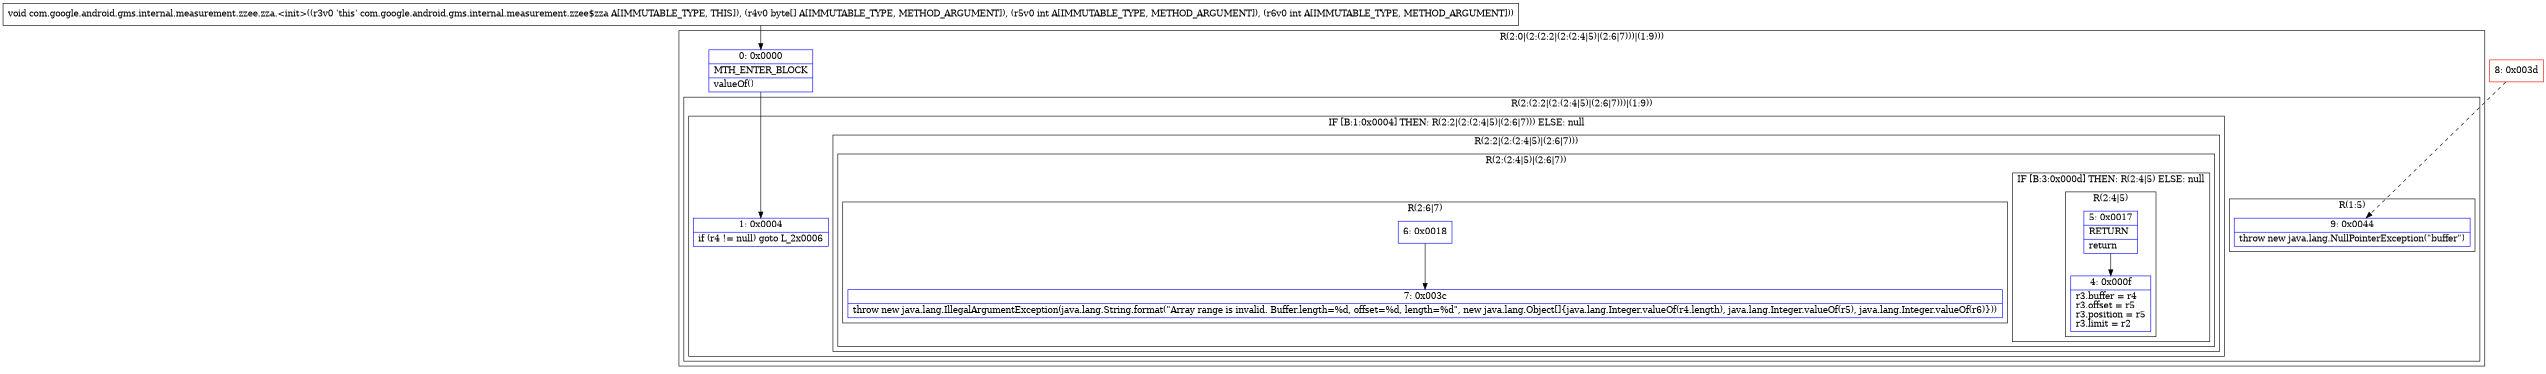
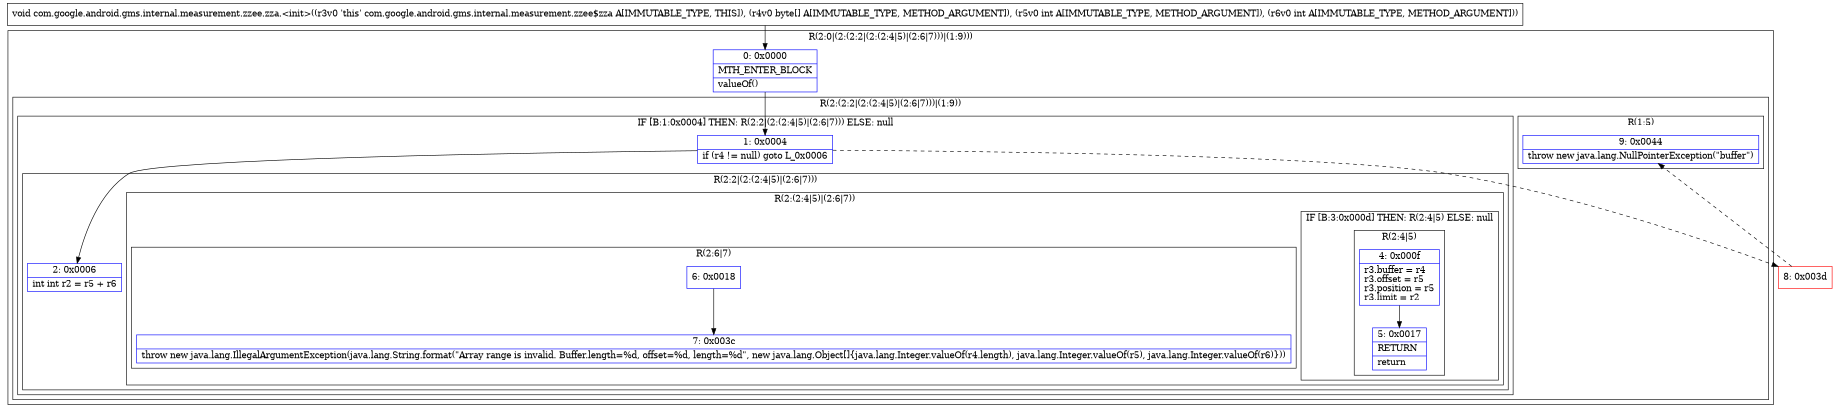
edge "1: 0x0004" -> "8: 0x003d": added
node "1: 0x0004": text "if (r4 != null) goto L_2x0006" -> "if (r4 != null) goto L_0x0006"
edge "5: 0x0017" -> "4: 0x000f": reversed
node "2: 0x0006": added
